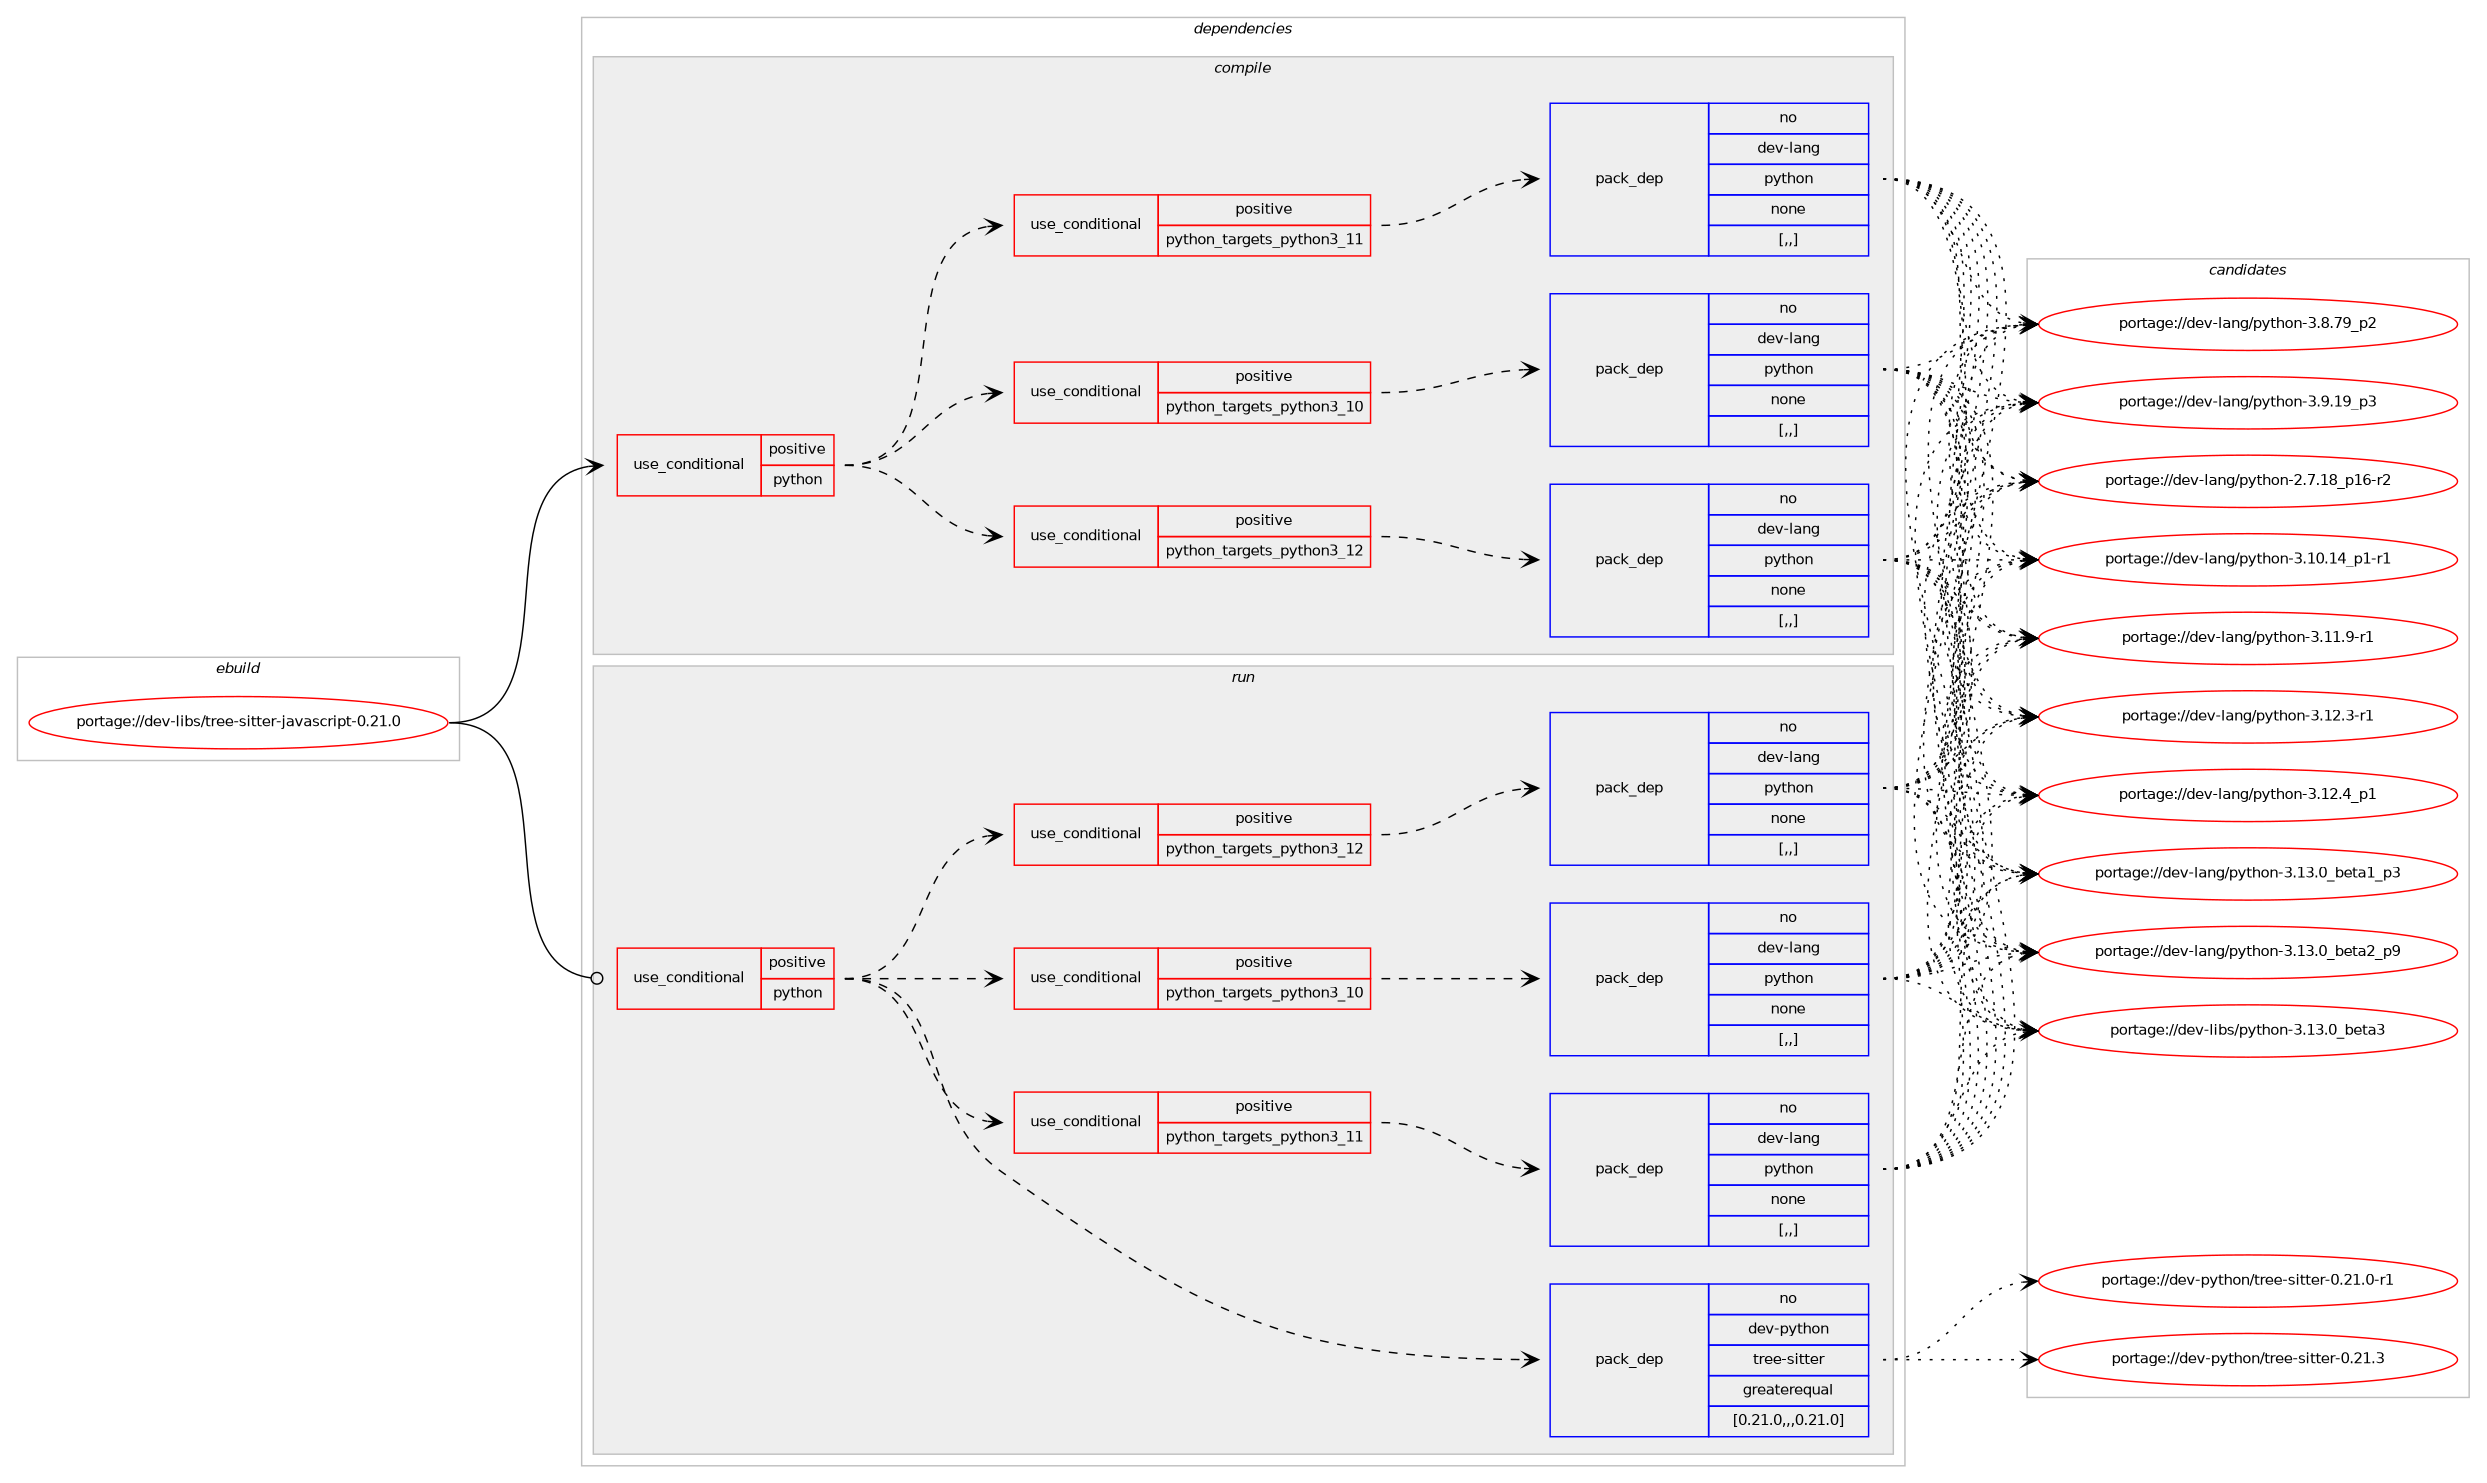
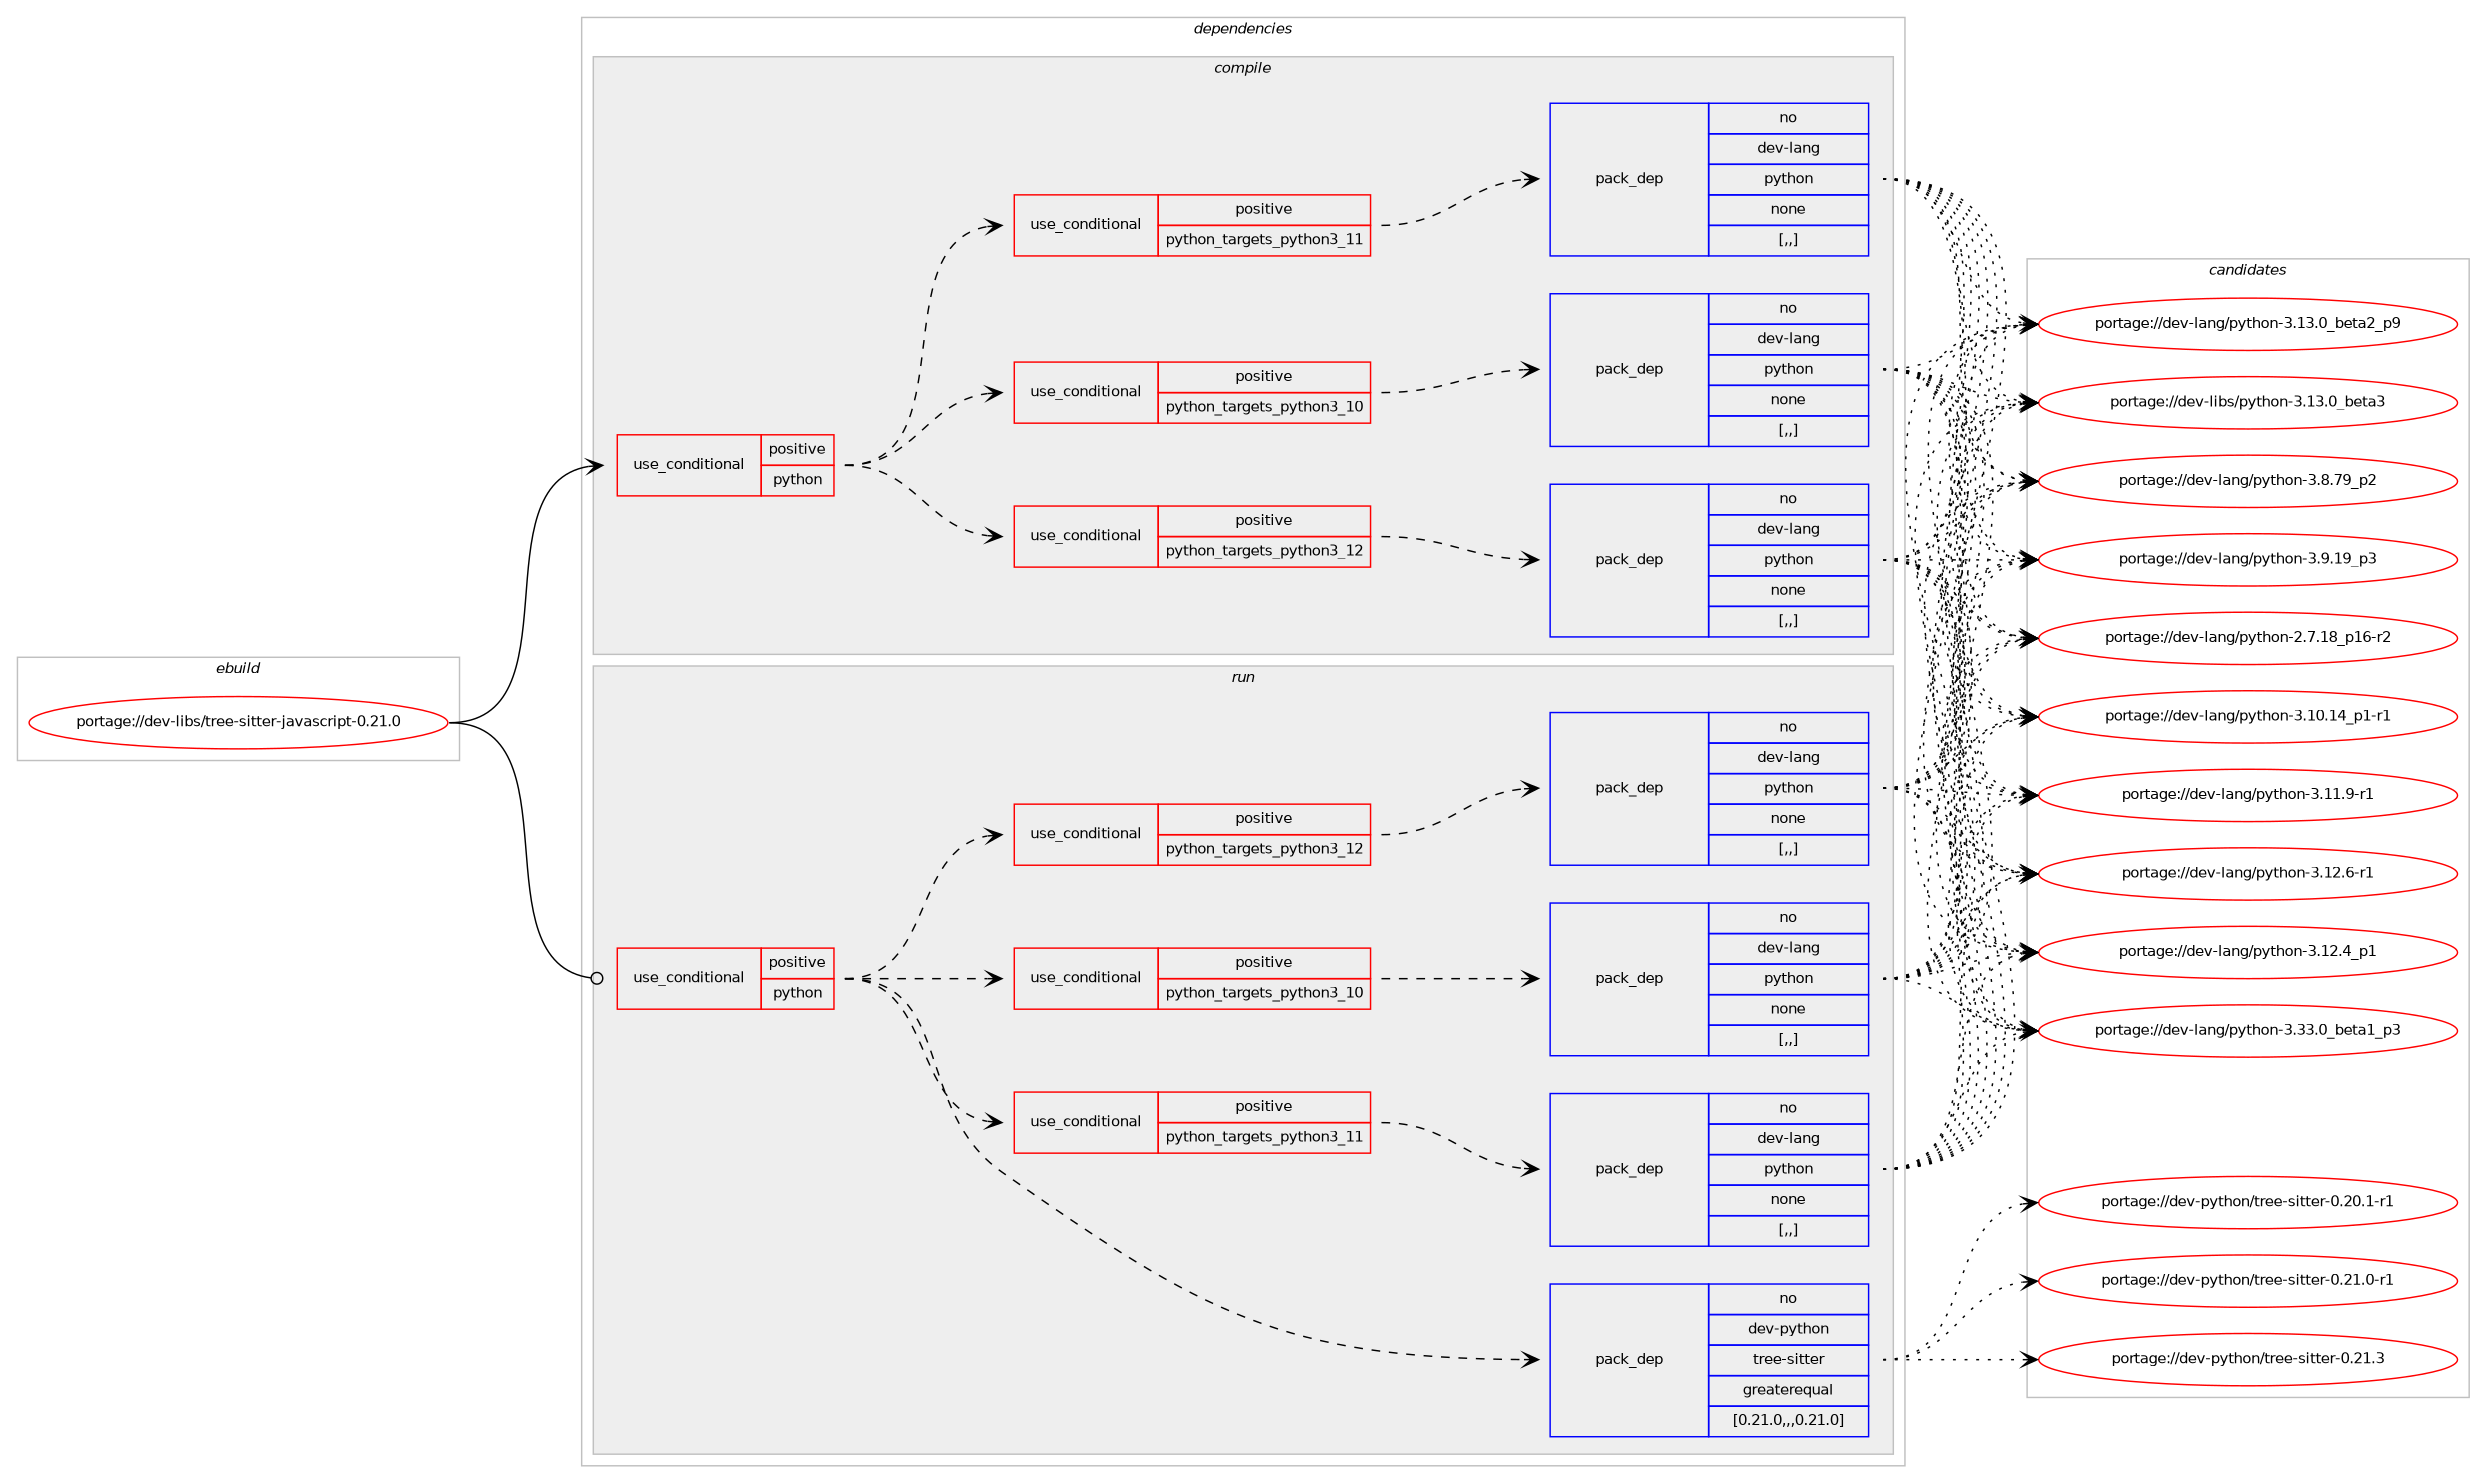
node "portage://dev-lang/python-3.12.3-r1": label "portage://dev-lang/python-3.12.3-r1" -> "portage://dev-lang/python-3.12.6-r1"
node "portage://dev-lang/python-3.13.0_beta1_p3": label "portage://dev-lang/python-3.13.0_beta1_p3" -> "portage://dev-lang/python-3.33.0_beta1_p3"
node "portage://dev-python/tree-sitter-0.20.1-r1": added
